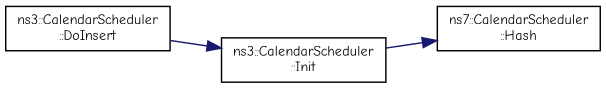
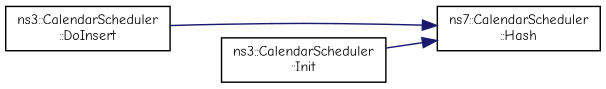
edge "ns3::CalendarScheduler ::DoInsert" -> "ns3::CalendarScheduler ::Init": now "ns3::CalendarScheduler ::DoInsert" -> "ns7::CalendarScheduler ::Hash"
